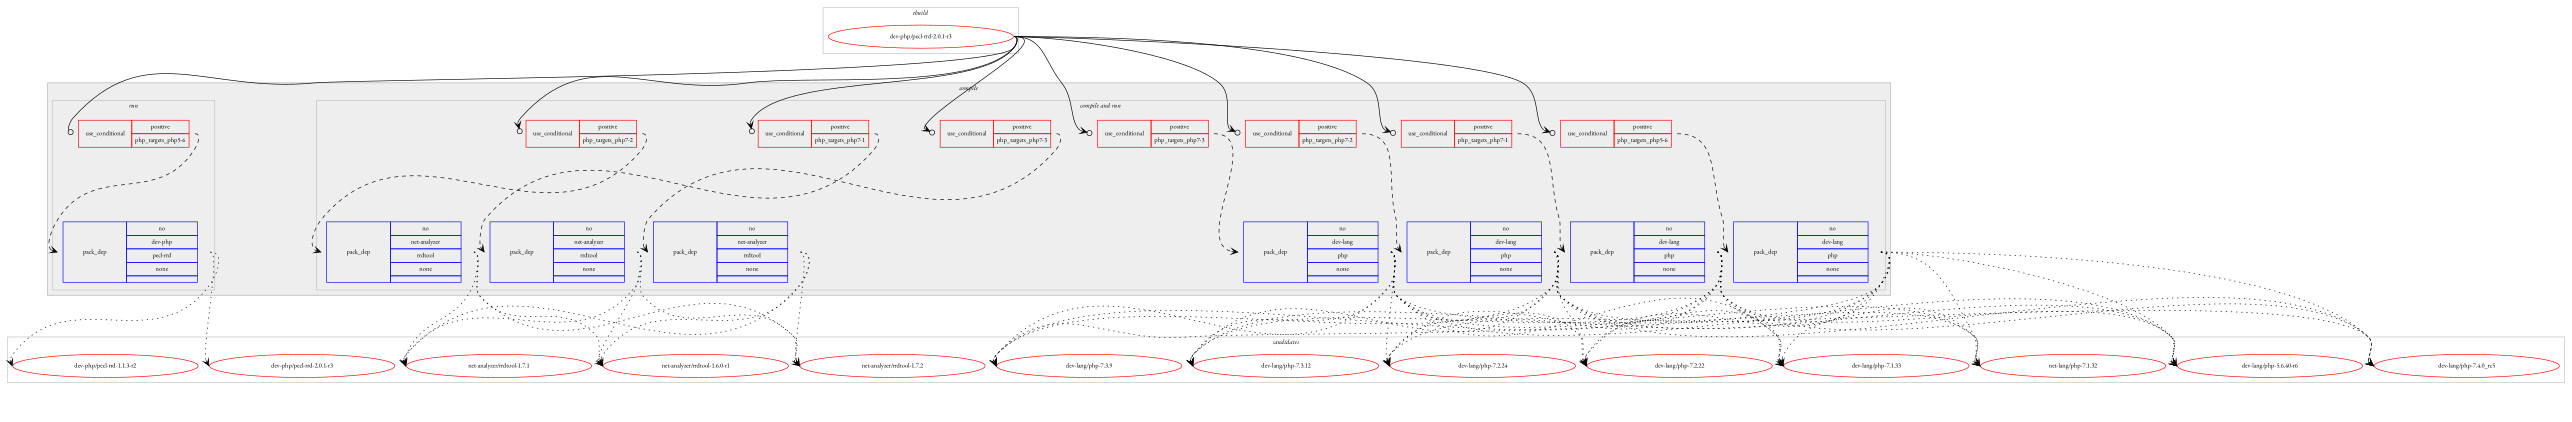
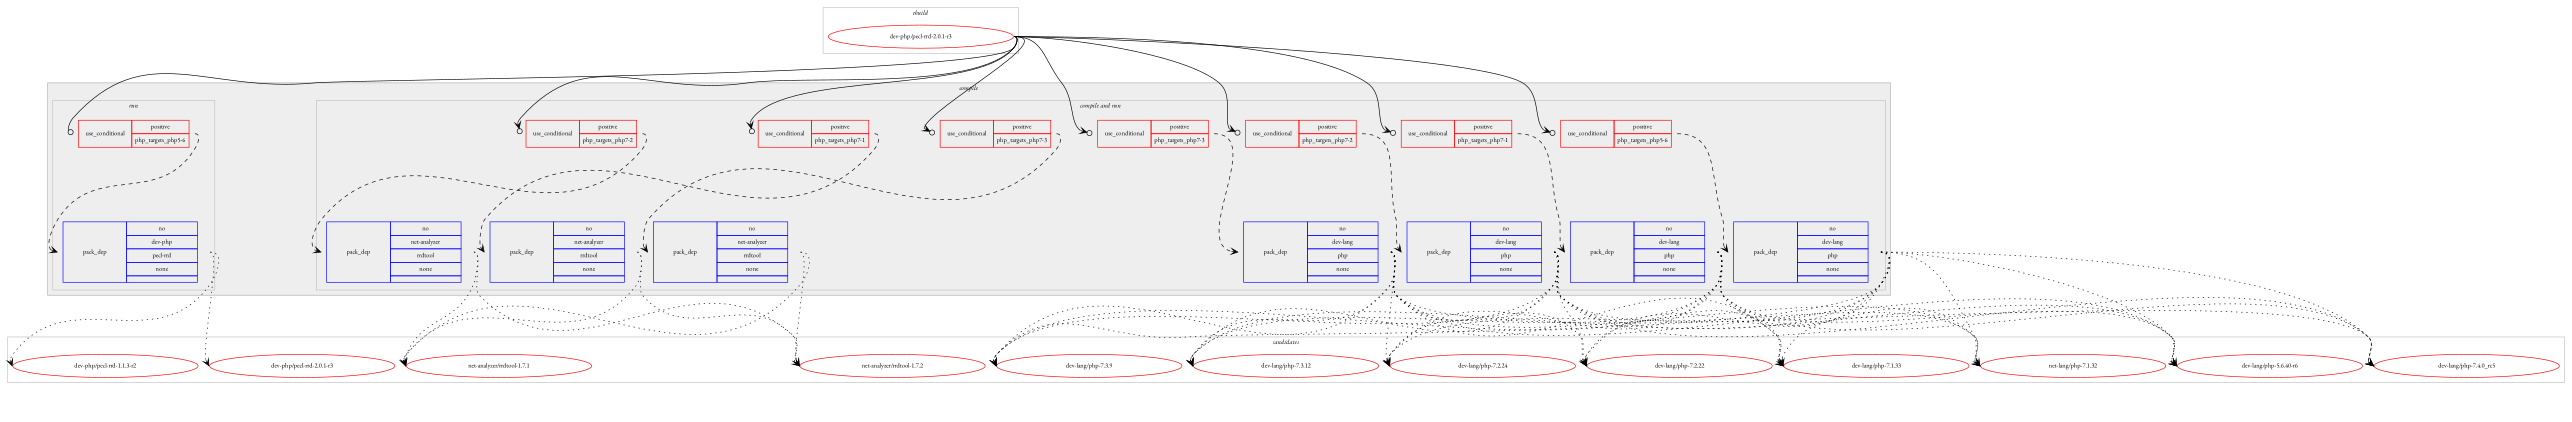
node "net-analyzer/rrdtool-1.6.0-r1": removed
